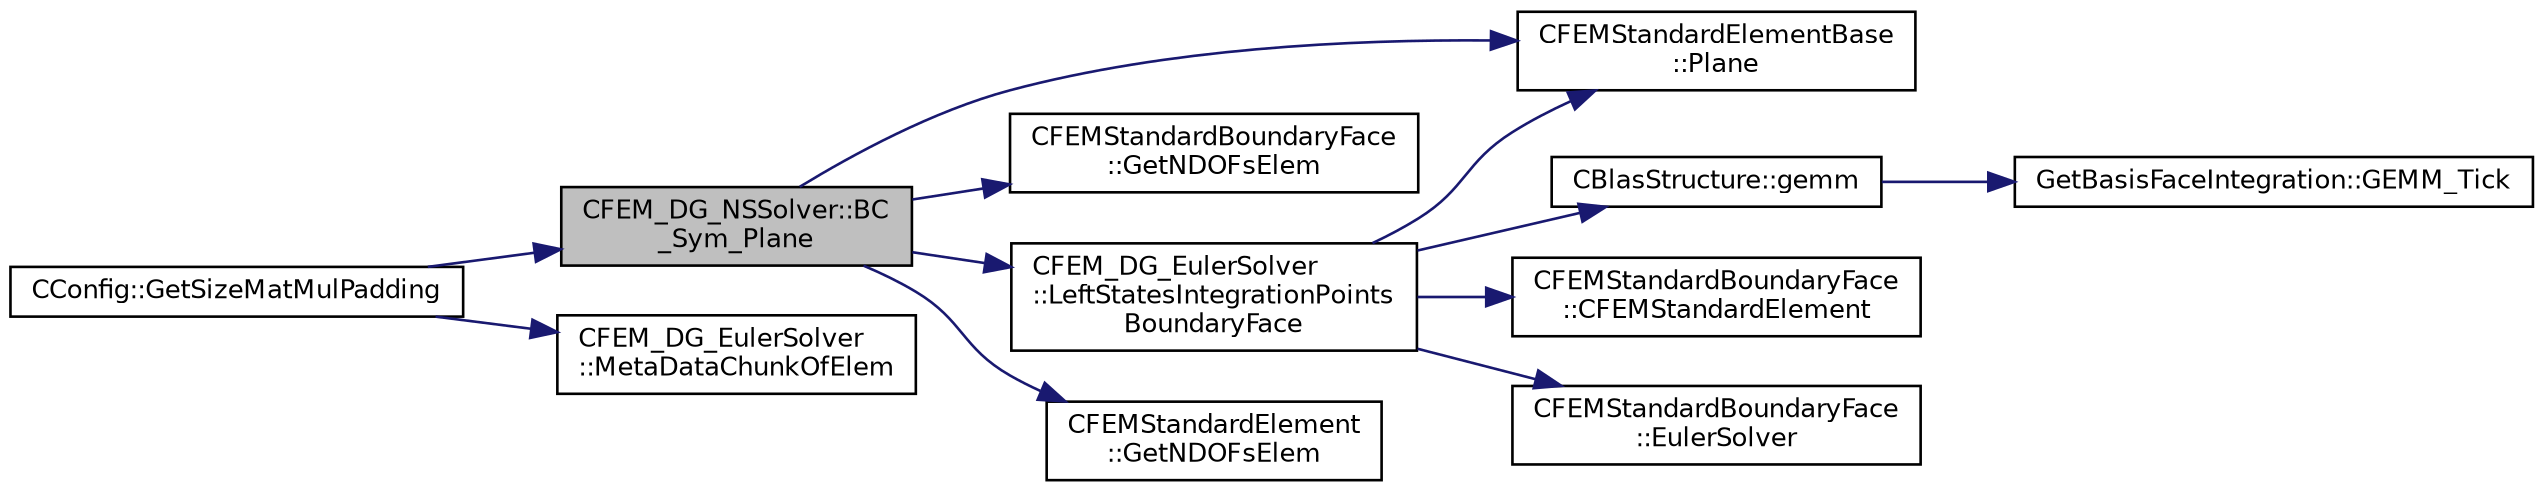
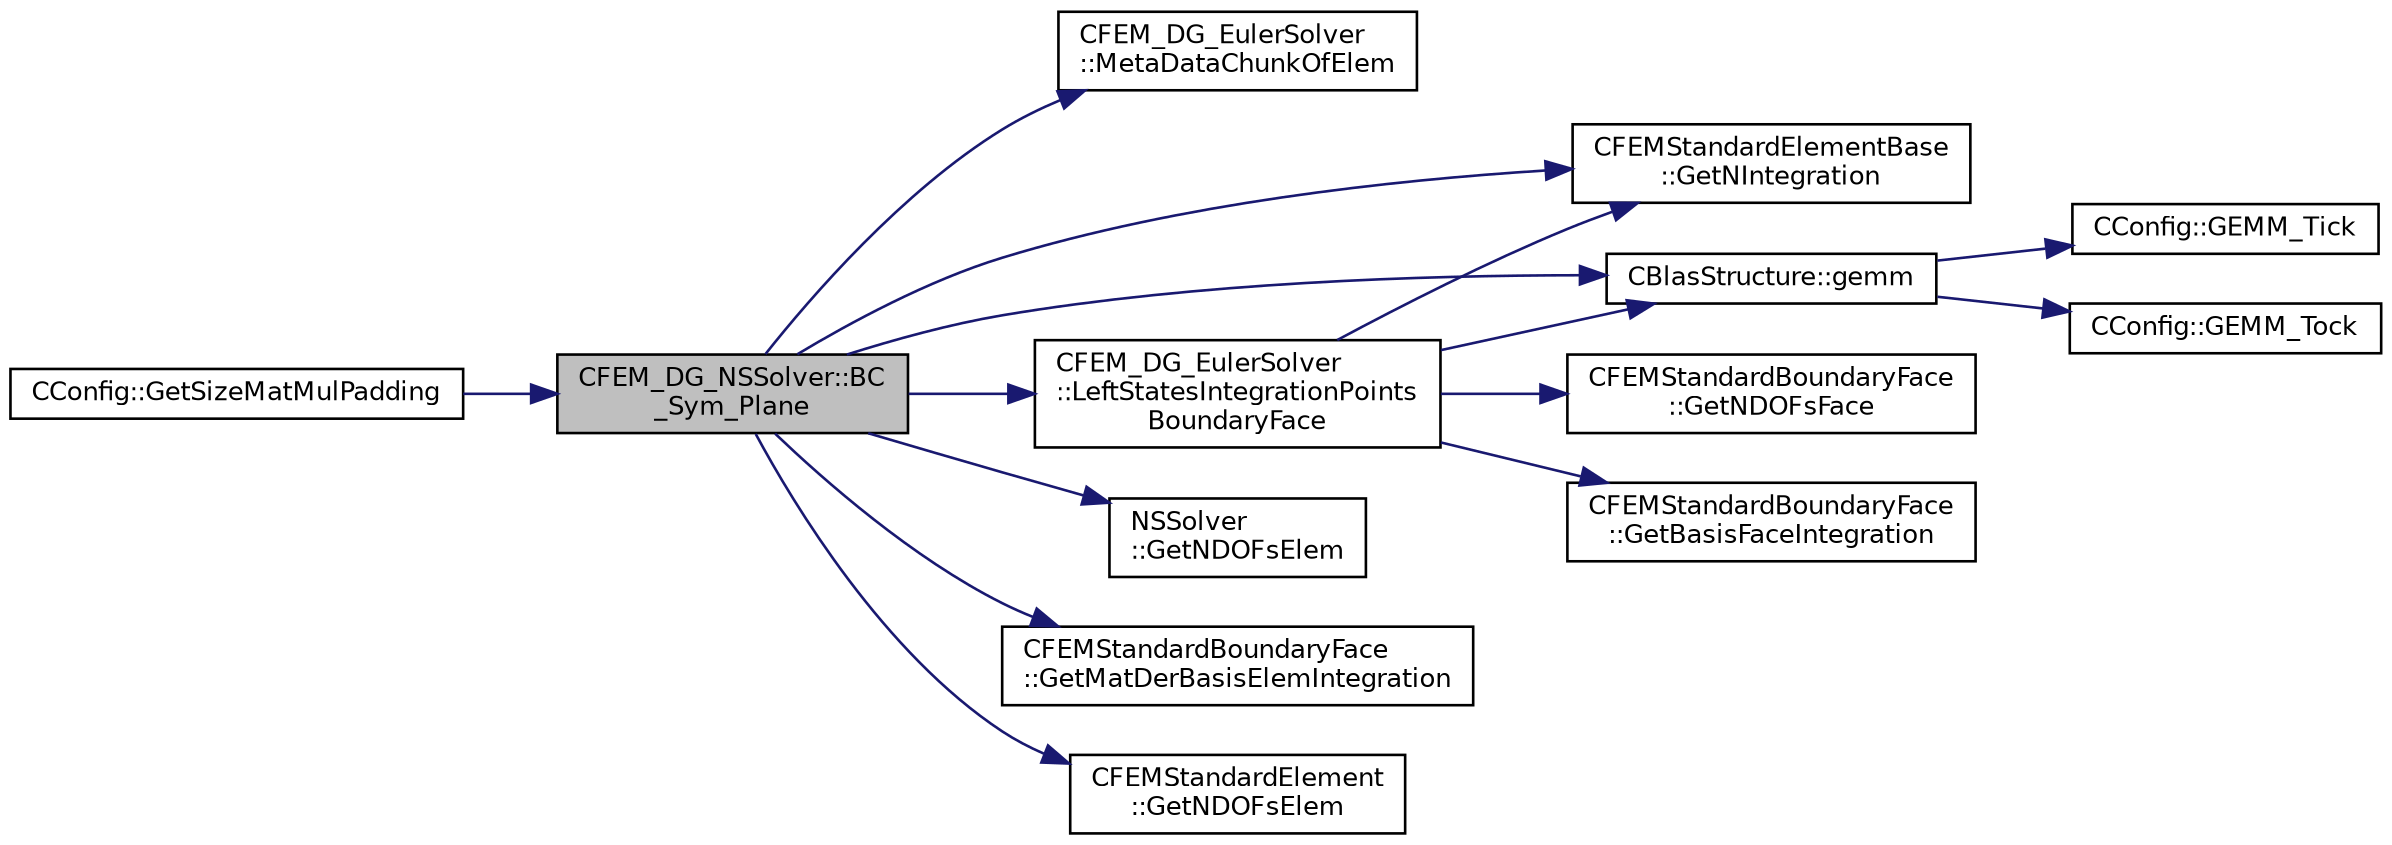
node "CFEMStandardElementBase ::Plane": label "CFEMStandardElementBase ::Plane" -> "CFEMStandardElementBase ::GetNIntegration"
node "CFEMStandardBoundaryFace ::GetNDOFsElem": label "CFEMStandardBoundaryFace ::GetNDOFsElem" -> "NSSolver ::GetNDOFsElem"
node "GetBasisFaceIntegration::GEMM_Tick": label "GetBasisFaceIntegration::GEMM_Tick" -> "CConfig::GEMM_Tick"
edge "CFEM_DG_NSSolver::BC _Sym_Plane" -> "CBlasStructure::gemm": added
node "CFEMStandardBoundaryFace ::CFEMStandardElement": label "CFEMStandardBoundaryFace ::CFEMStandardElement" -> "CFEMStandardBoundaryFace ::GetNDOFsFace"
edge "CConfig::GetSizeMatMulPadding" -> "CFEM_DG_EulerSolver ::MetaDataChunkOfElem": now "CFEM_DG_NSSolver::BC _Sym_Plane" -> "CFEM_DG_EulerSolver ::MetaDataChunkOfElem"
node "CConfig::GEMM_Tock": added
node "CFEMStandardBoundaryFace ::EulerSolver": label "CFEMStandardBoundaryFace ::EulerSolver" -> "CFEMStandardBoundaryFace ::GetBasisFaceIntegration"
node "CFEMStandardBoundaryFace ::GetMatDerBasisElemIntegration": added
